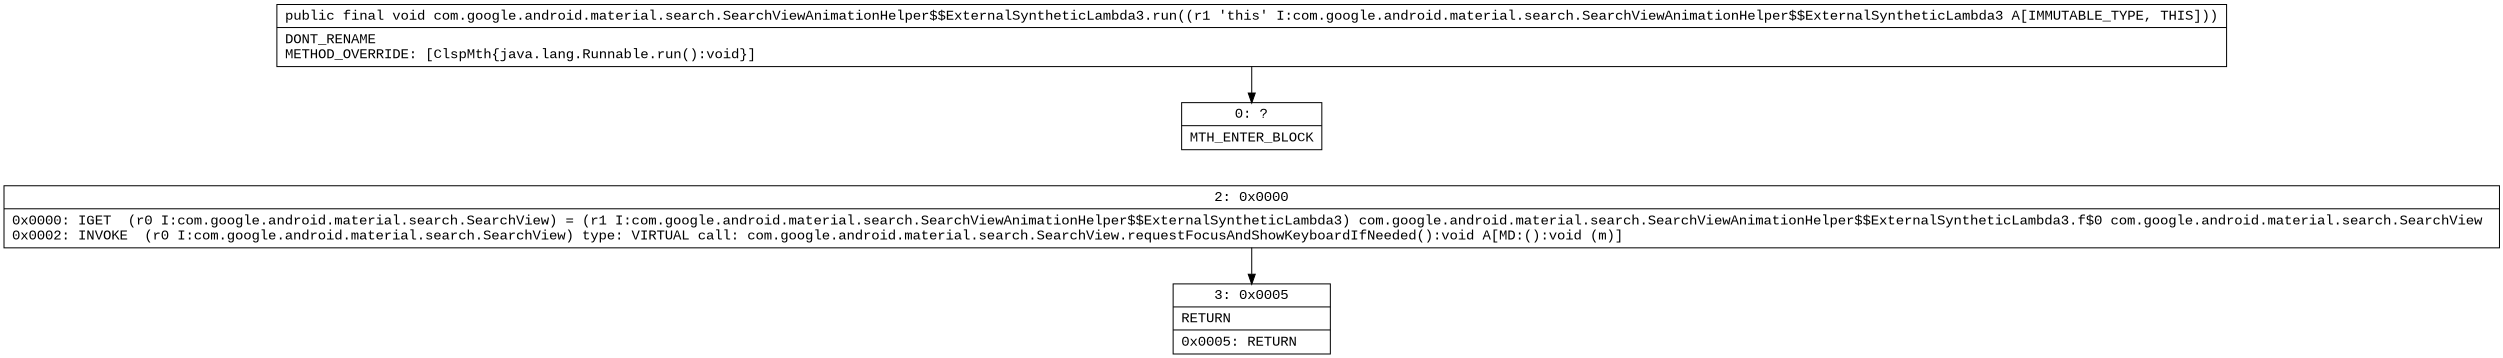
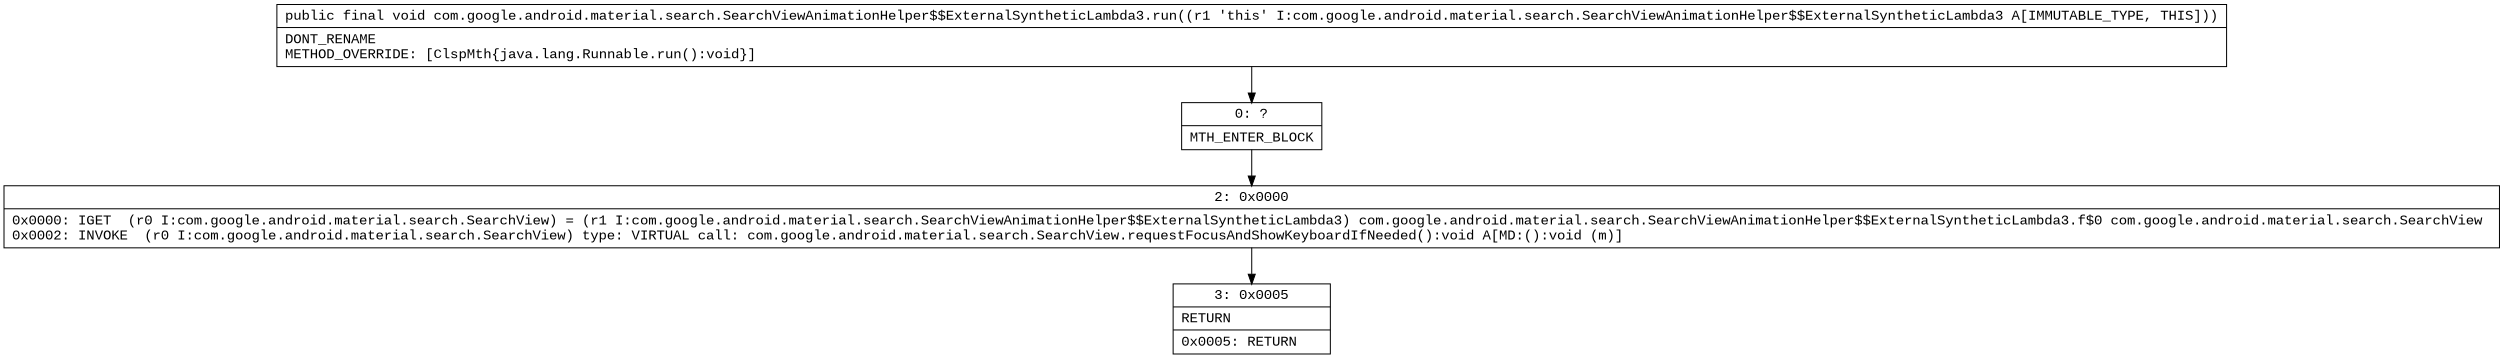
edge "0: ?" -> "2: 0x0000": added
